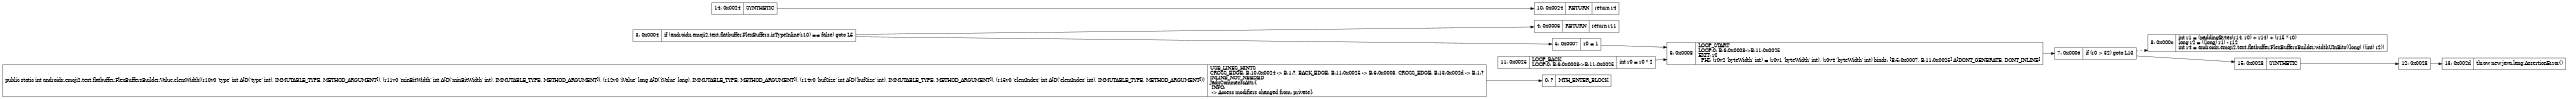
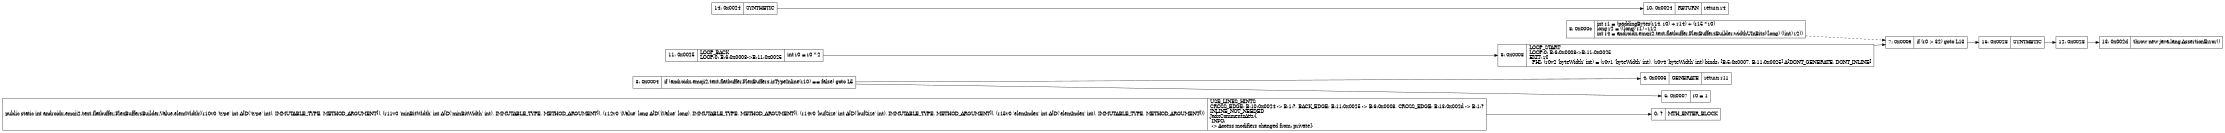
node "4: 0x0006": text "RETURN" -> "GENERATE"
edge "5: 0x0007" -> "6: 0x0008": removed
edge "7: 0x000a" -> "8: 0x000c": reversed
